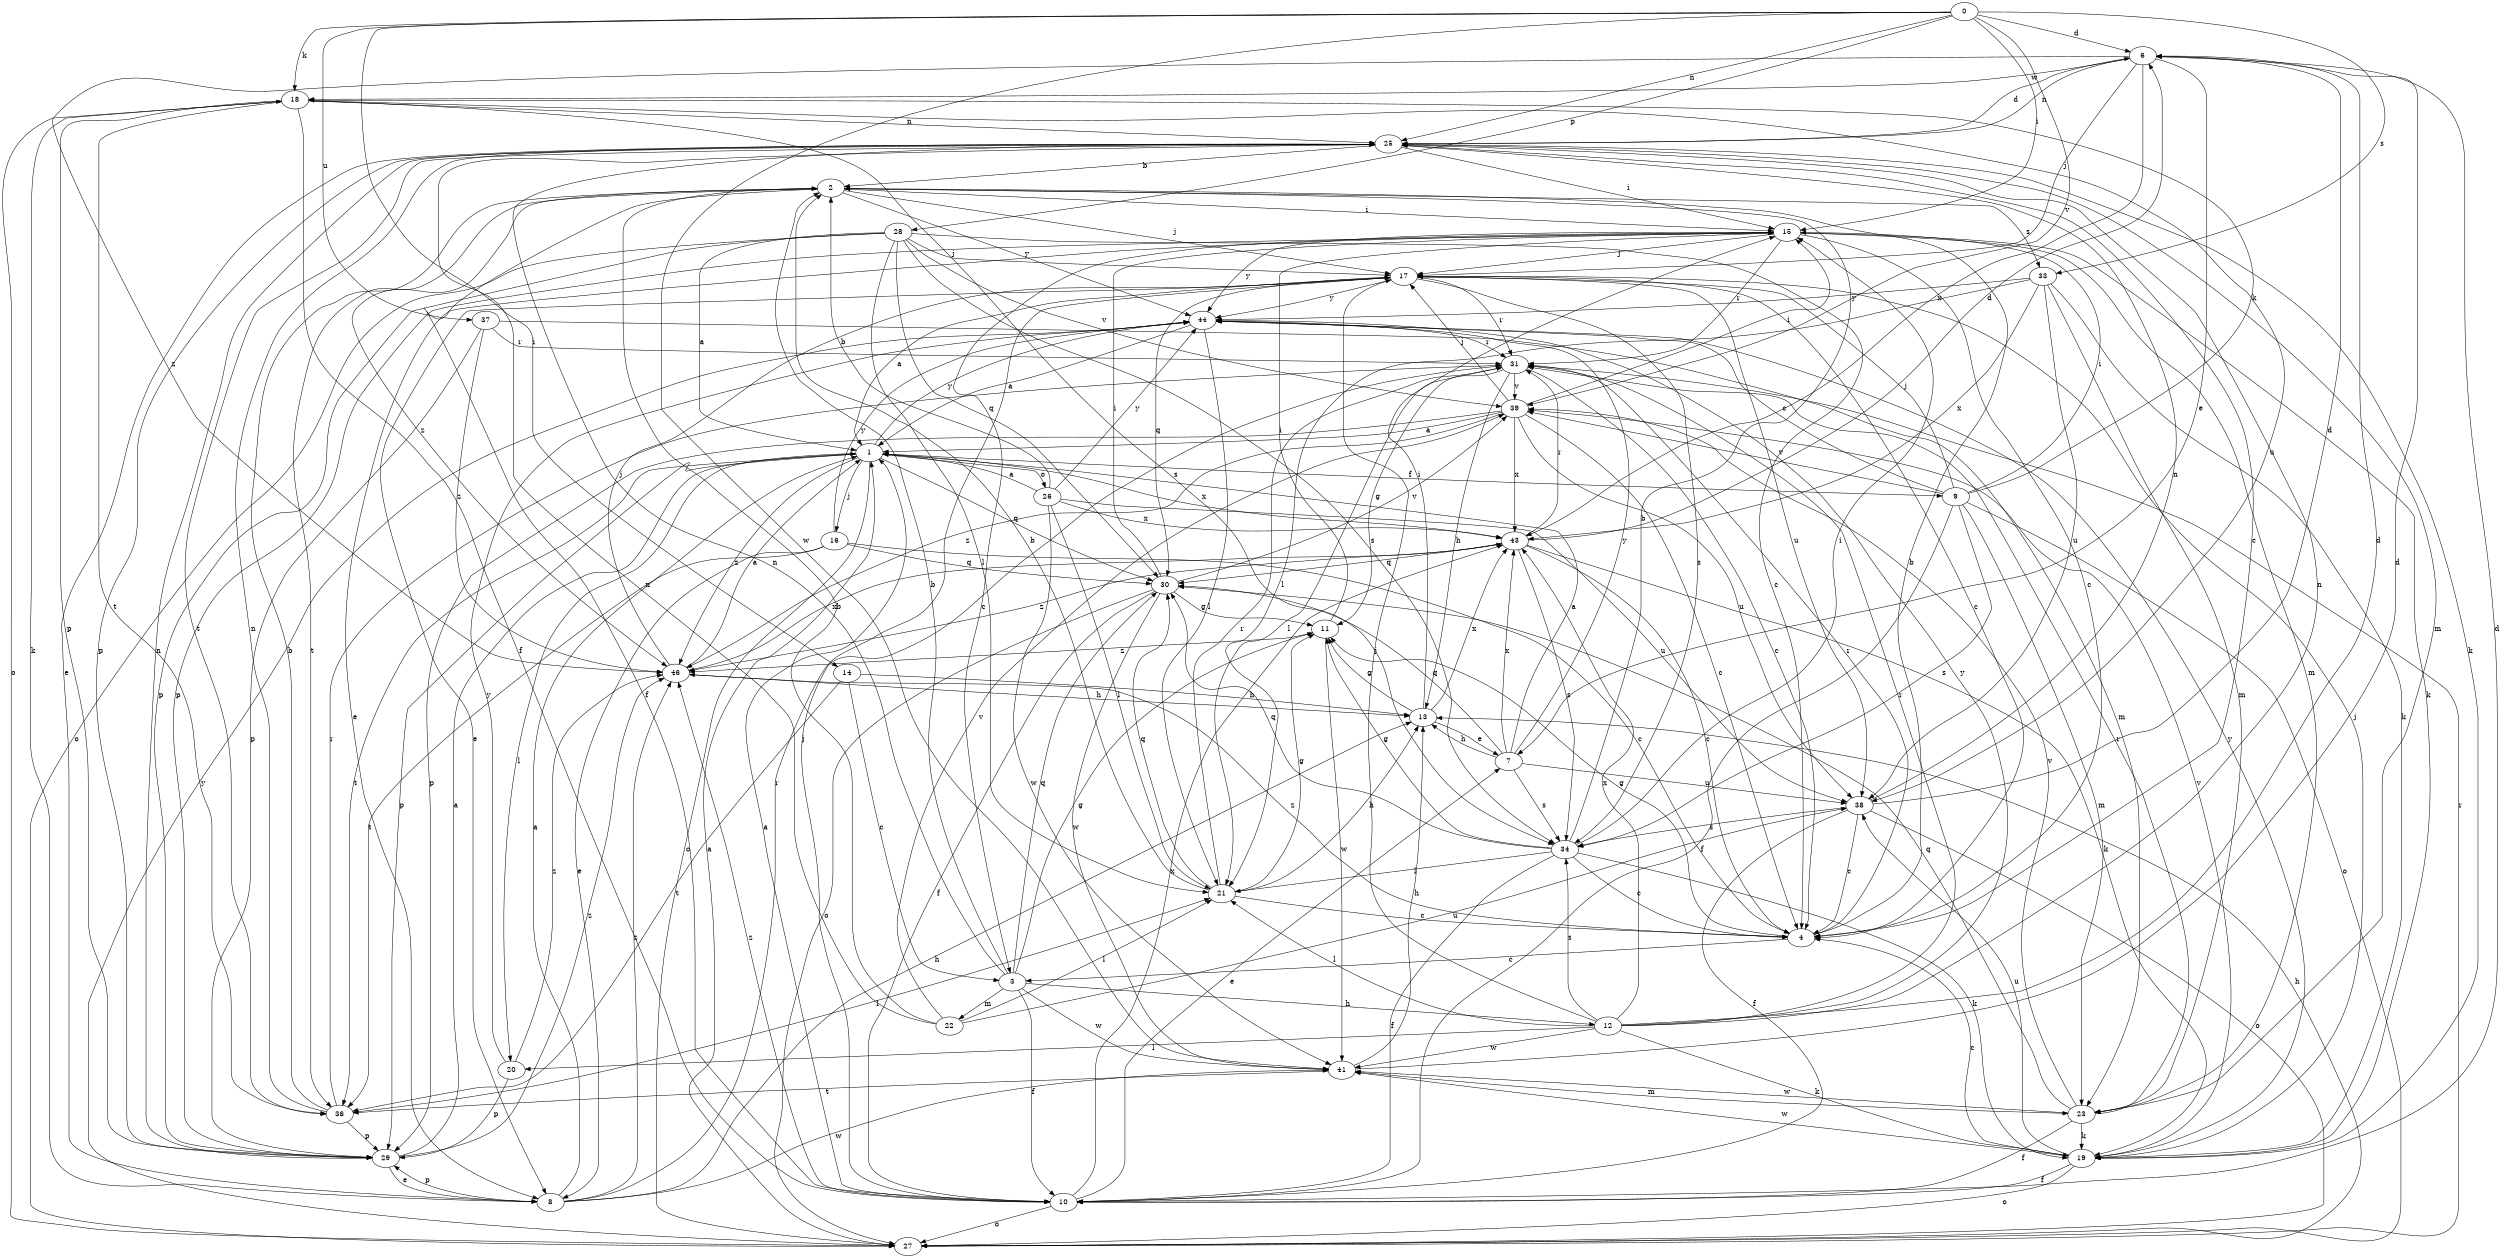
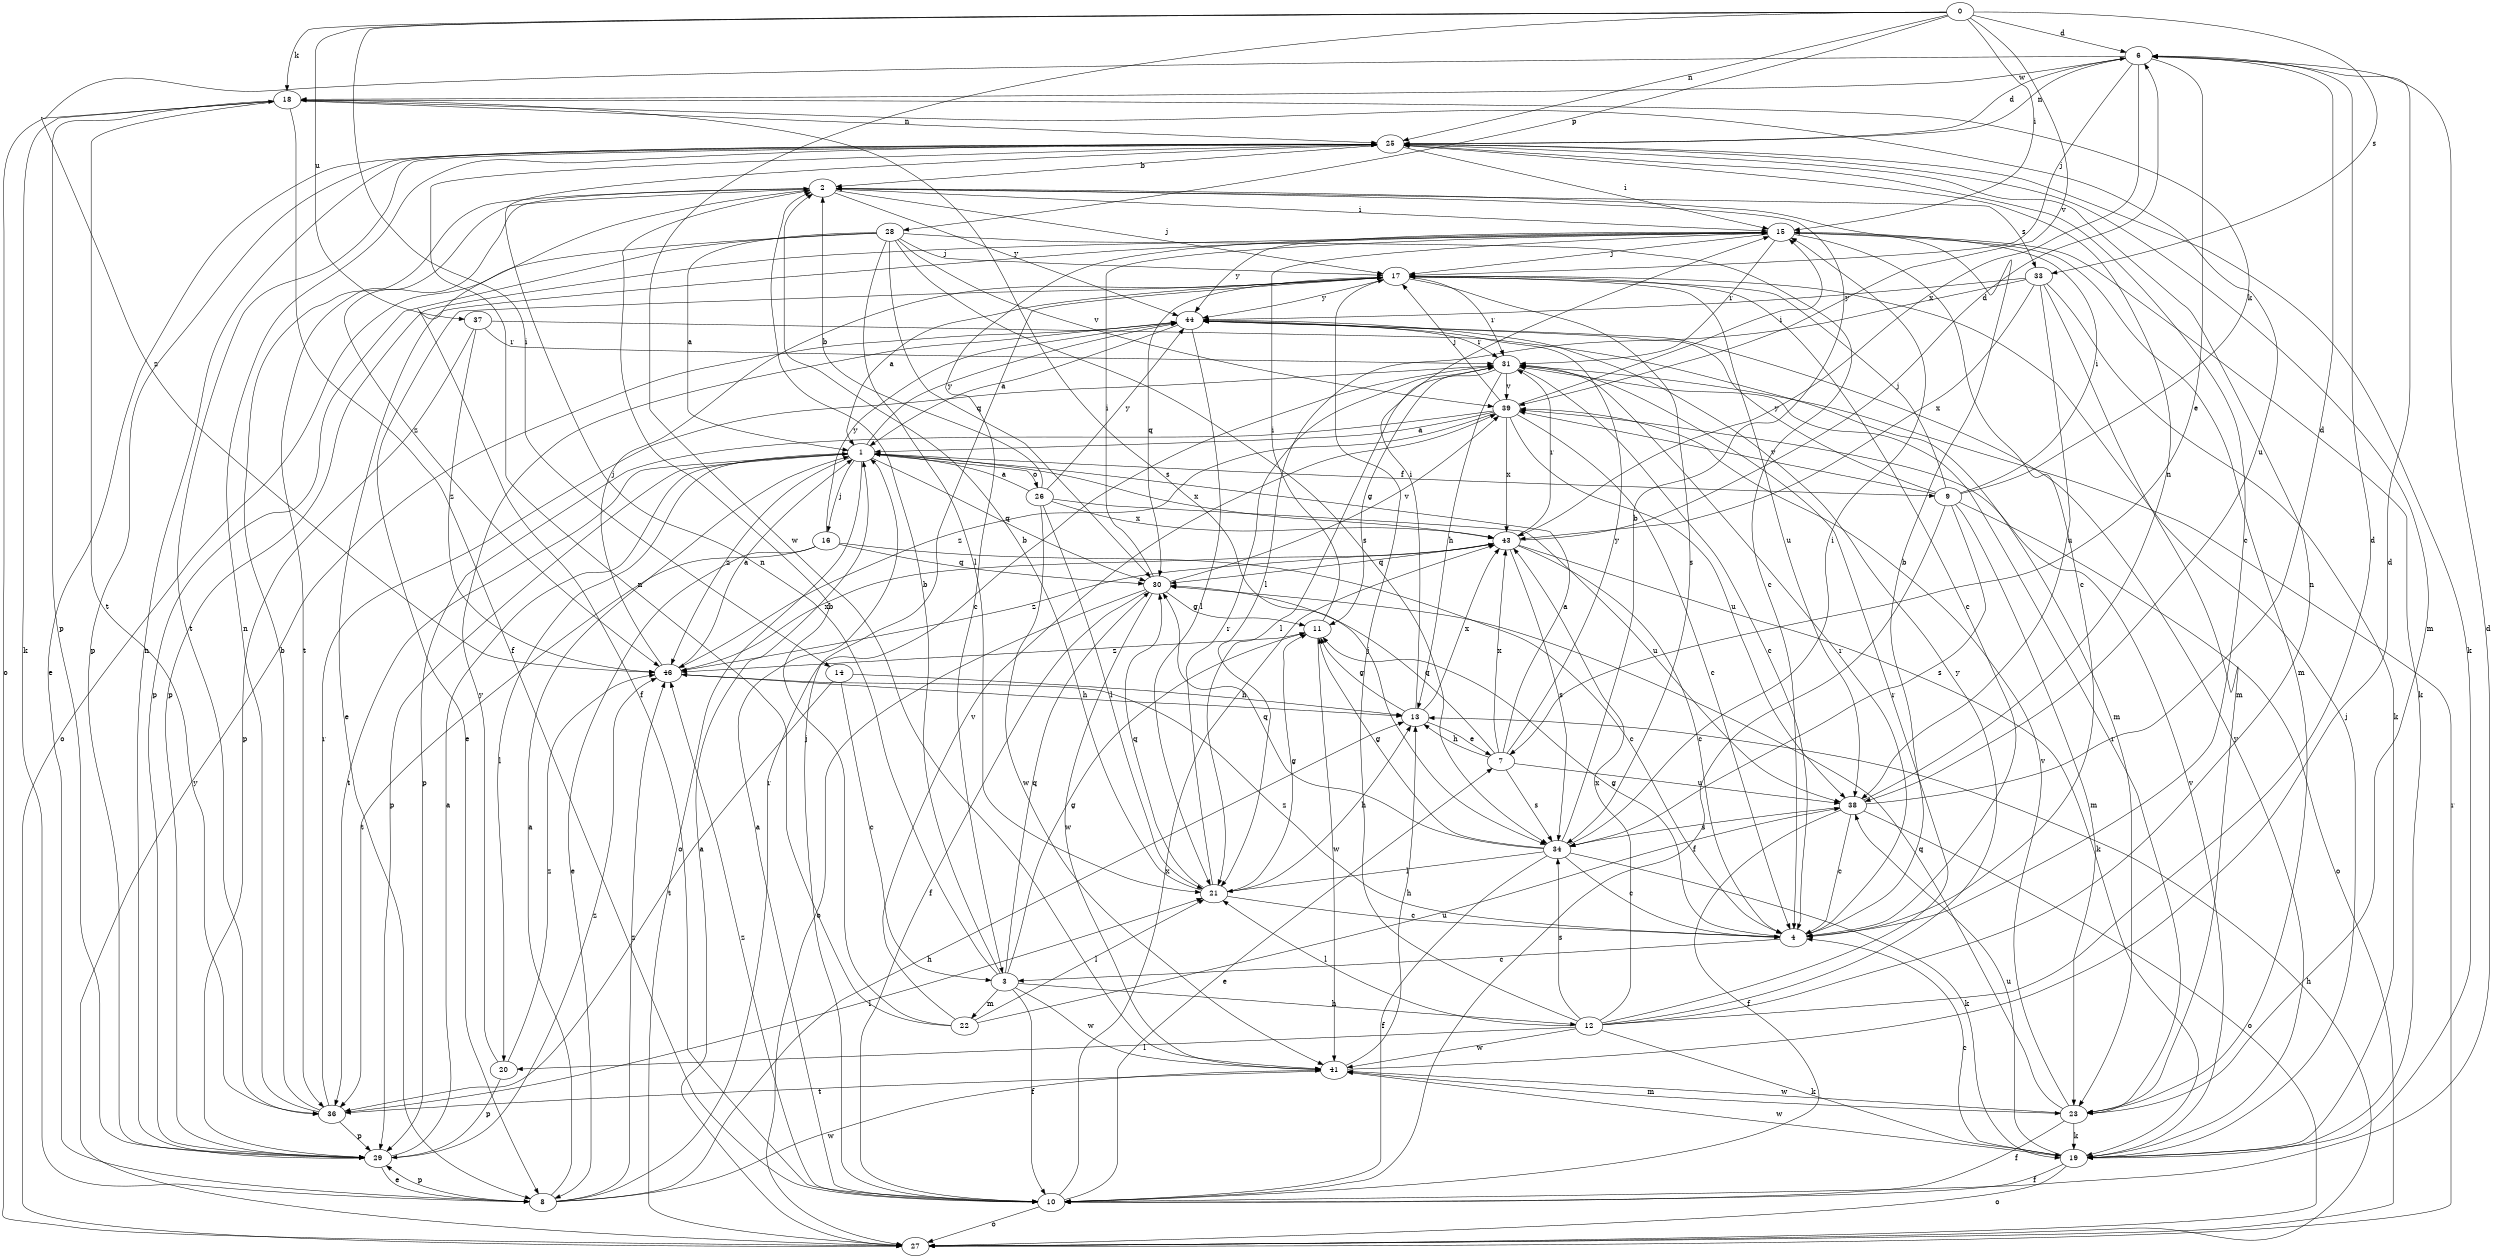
edge "9" -> "44": label "c" -> "y"
